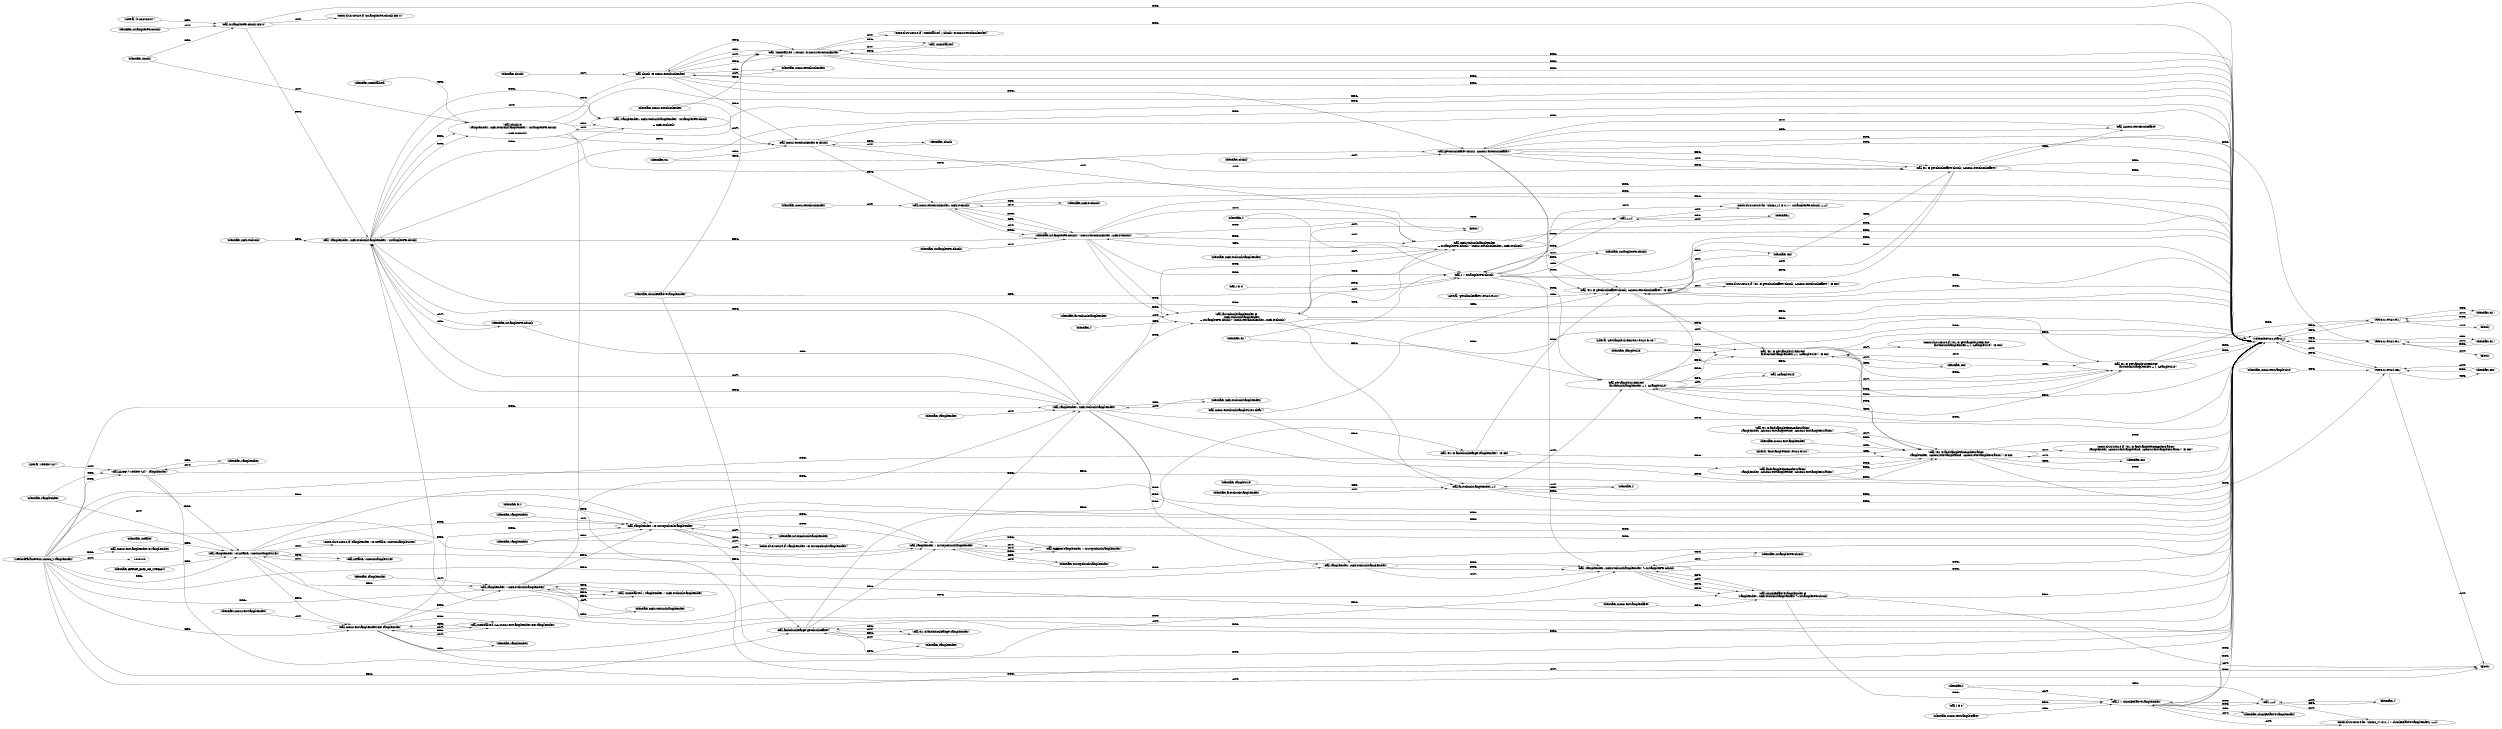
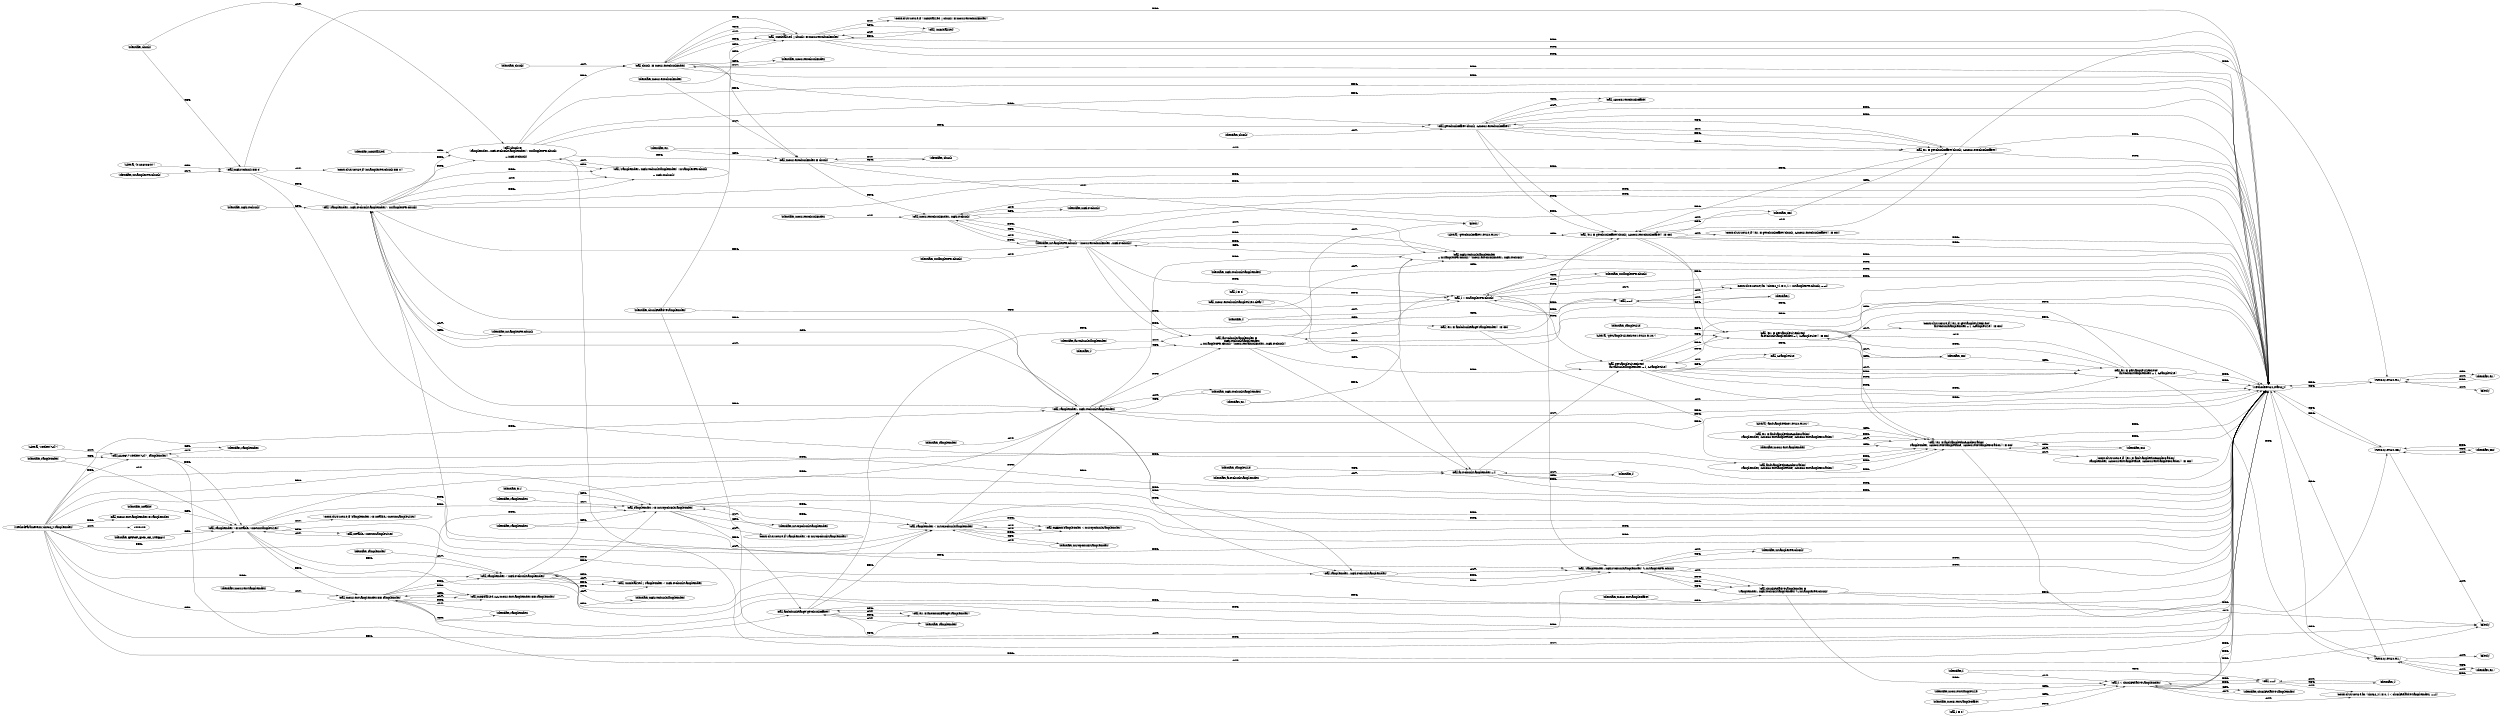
node "(Call,mSamplesPerChunk == 0)": label "(Call,mSamplesPerChunk == 0)" -> "(Call,mFirstChunk == 0)"
edge "(Call,err = getChunkOffset(chunk, &mCurrentChunkOffset))" -> "(Call,&mCurrentChunkOffset)": now "(Call,err = getChunkOffset(chunk, &mCurrentChunkOffset))" -> "(Call,getChunkOffset(chunk, &mCurrentChunkOffset))"
edge "(MethodReturn,status_t)" -> "(Return,return OK;)": label "AST: " -> "CFG: "
edge "(Identifier,mCurrentSampleSize)" -> "(Return,return OK;)": now "(Identifier,mCurrentSampleSize)" -> "(Call,i < chunkRelativeSampleIndex)"
